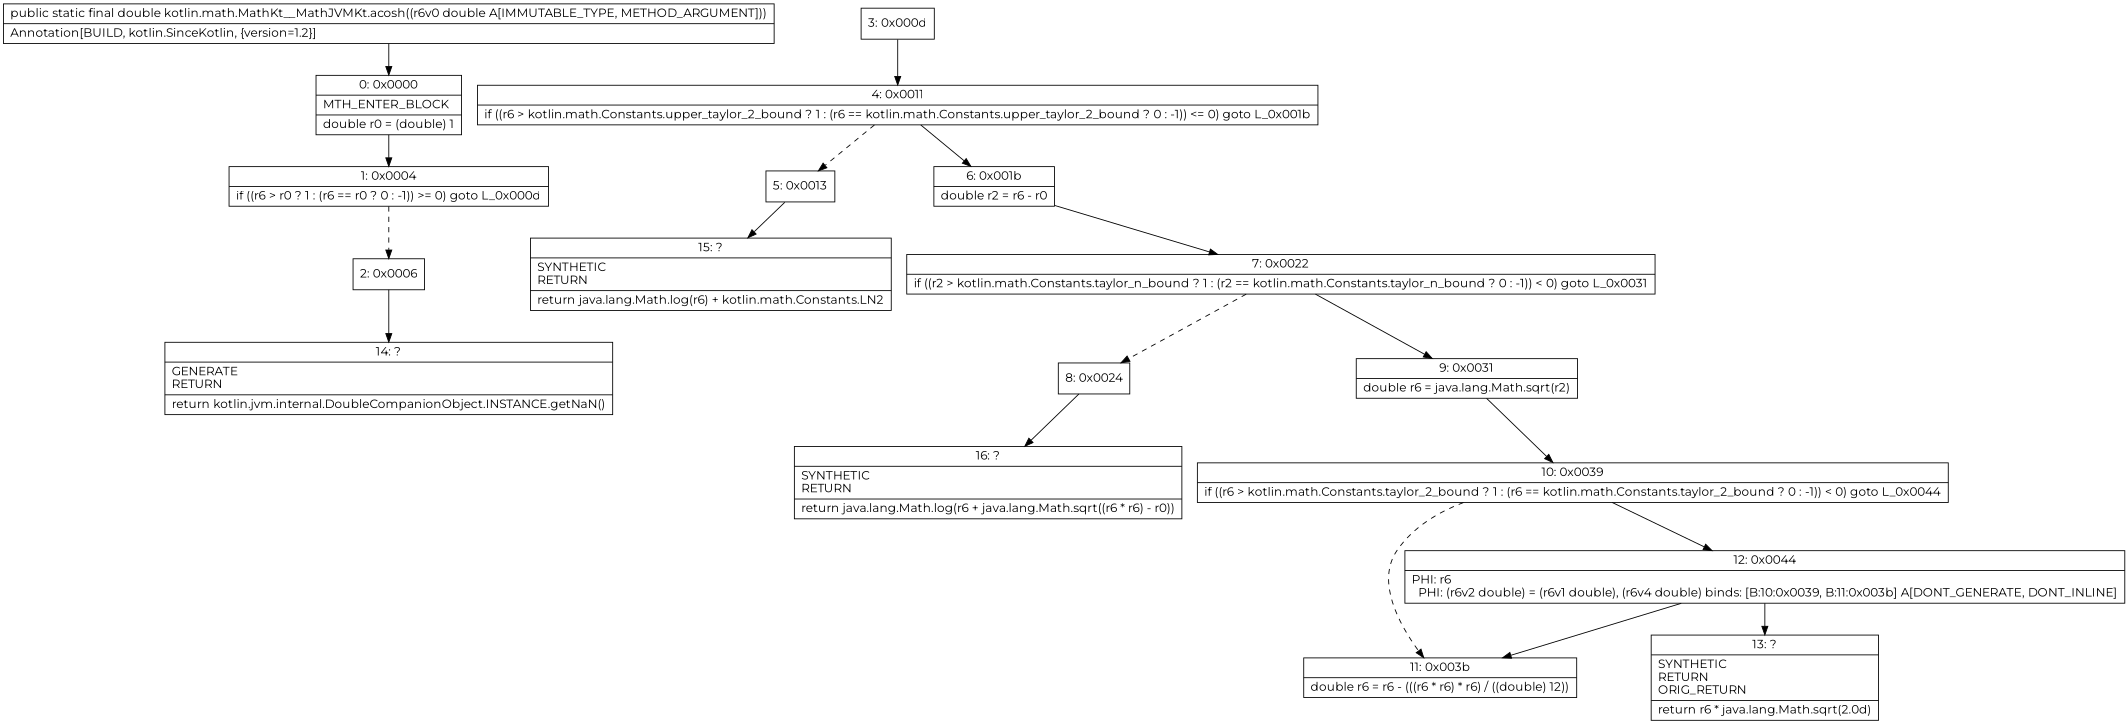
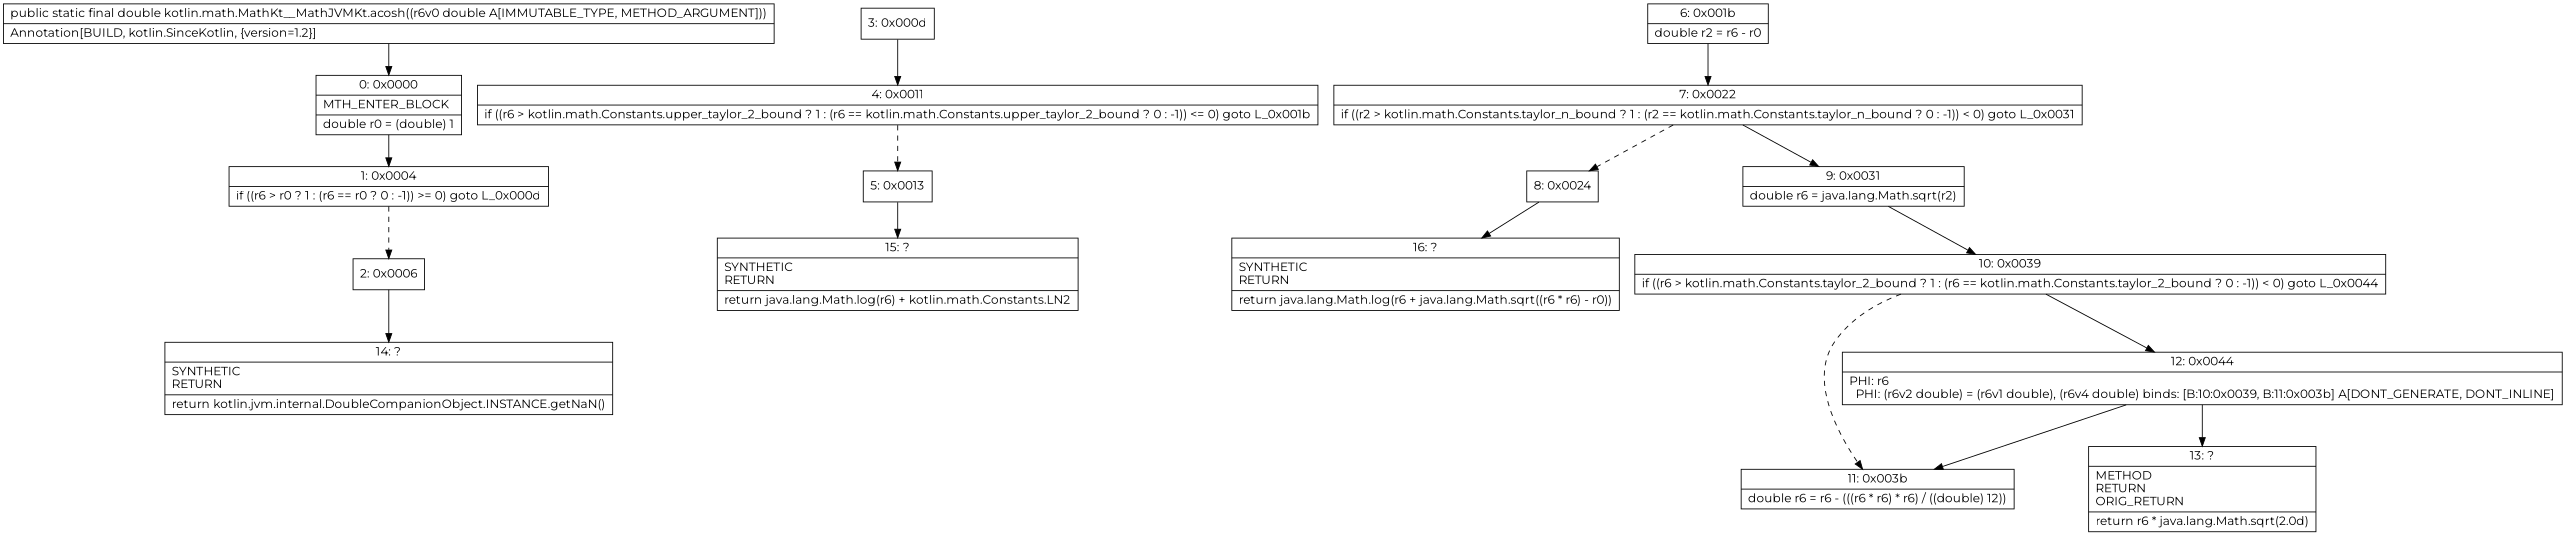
edge "4: 0x0011" -> "6: 0x001b": removed
node "14: ?": text "GENERATE" -> "SYNTHETIC"
node "13: ?": text "SYNTHETIC" -> "METHOD"
